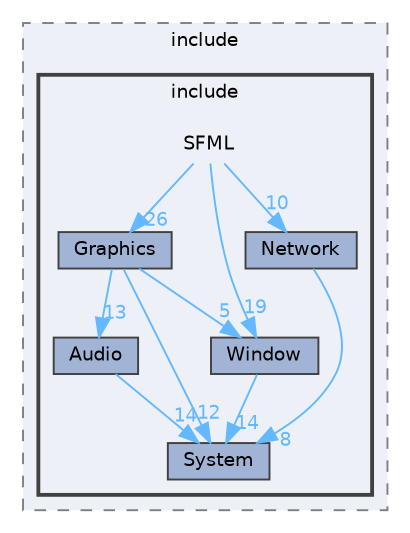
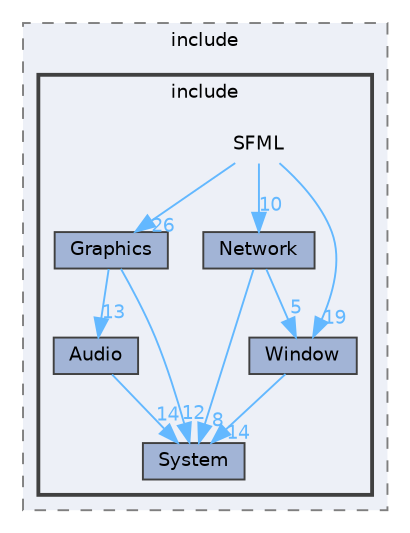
edge "Graphics" -> "Window": now "Network" -> "Window"
